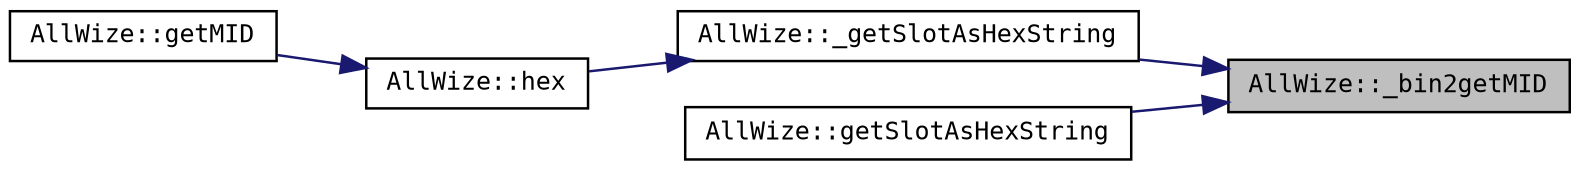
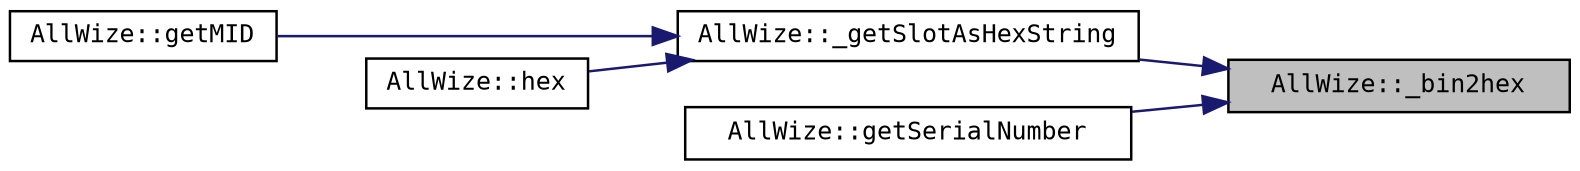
edge "AllWize::getMID" -> "AllWize::hex": now "AllWize::getMID" -> "AllWize::_getSlotAsHexString"
node "AllWize::_bin2getMID": label "AllWize::_bin2getMID" -> "AllWize::_bin2hex"
node "AllWize::getSlotAsHexString": label "AllWize::getSlotAsHexString" -> "AllWize::getSerialNumber"
